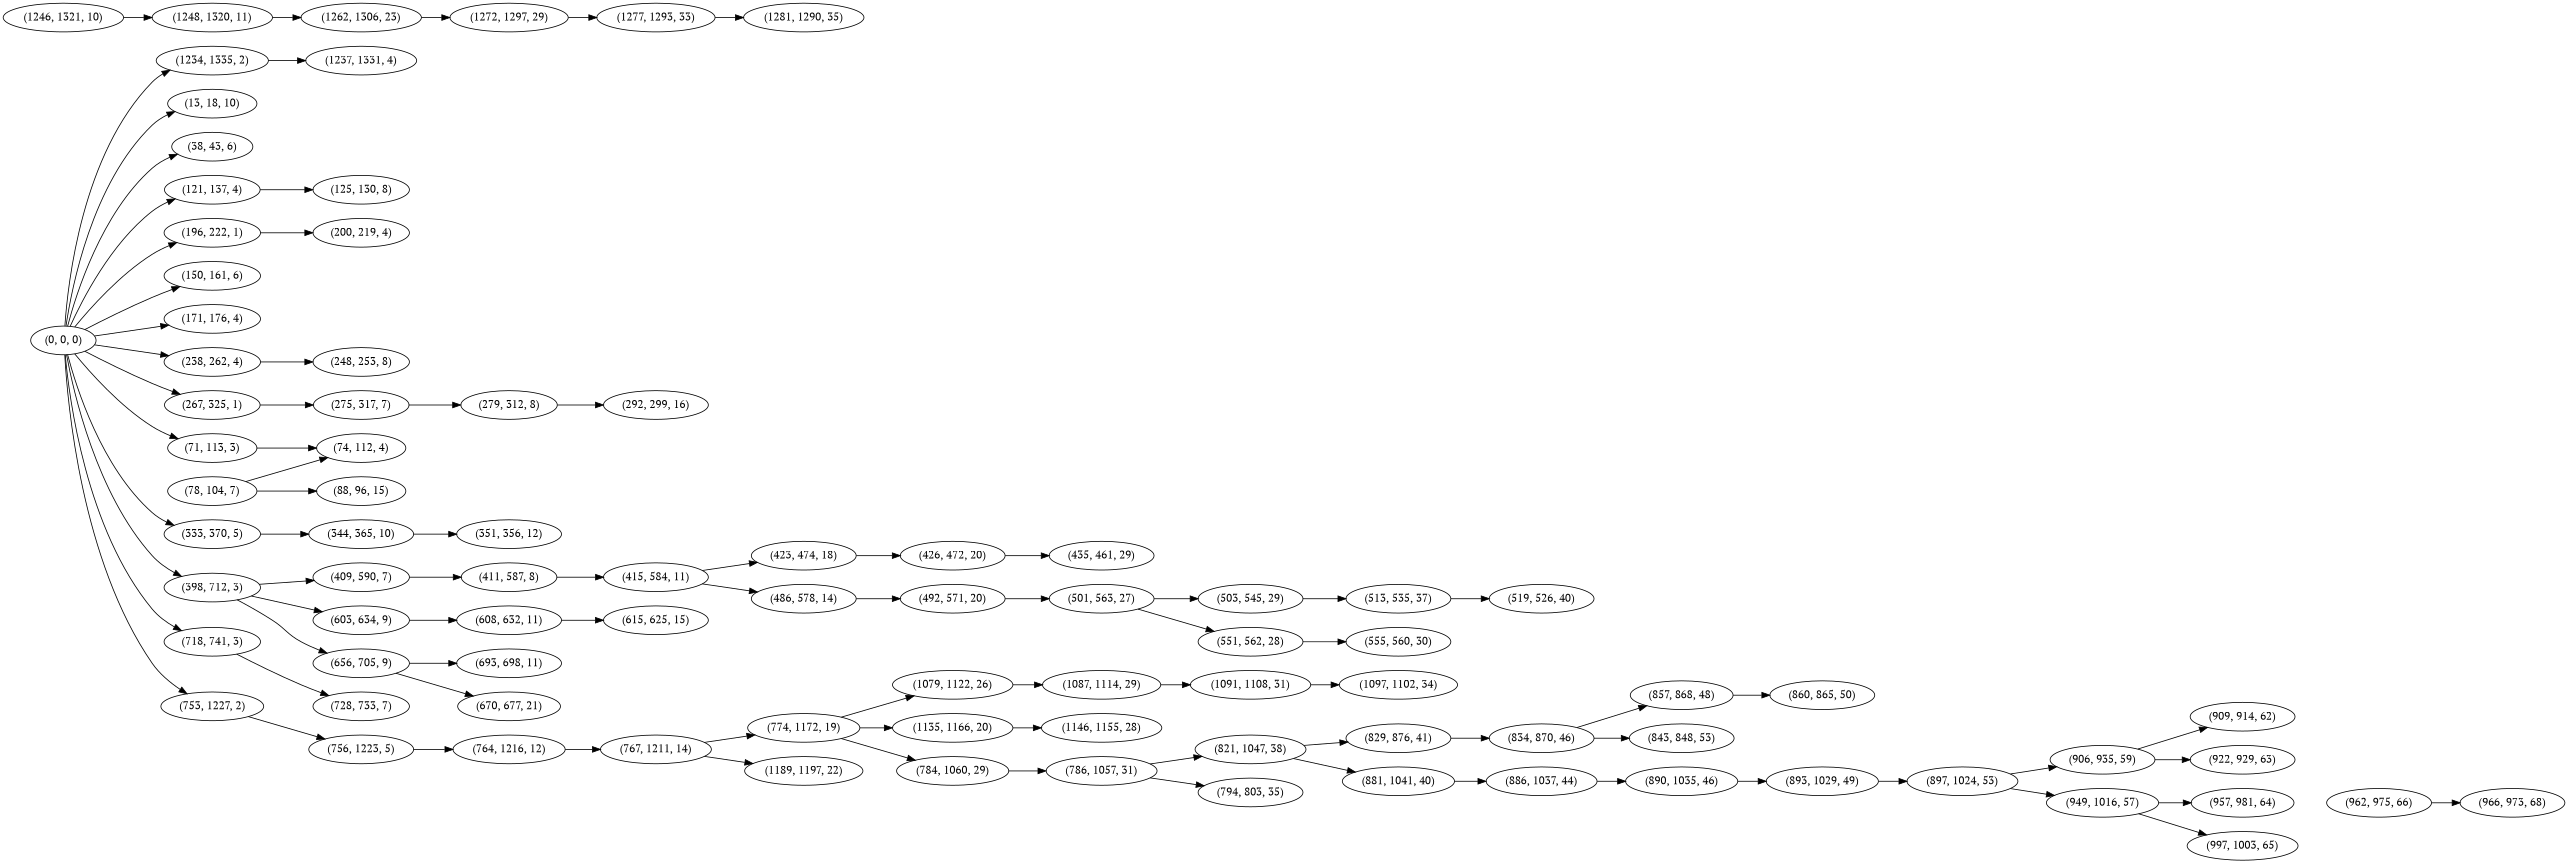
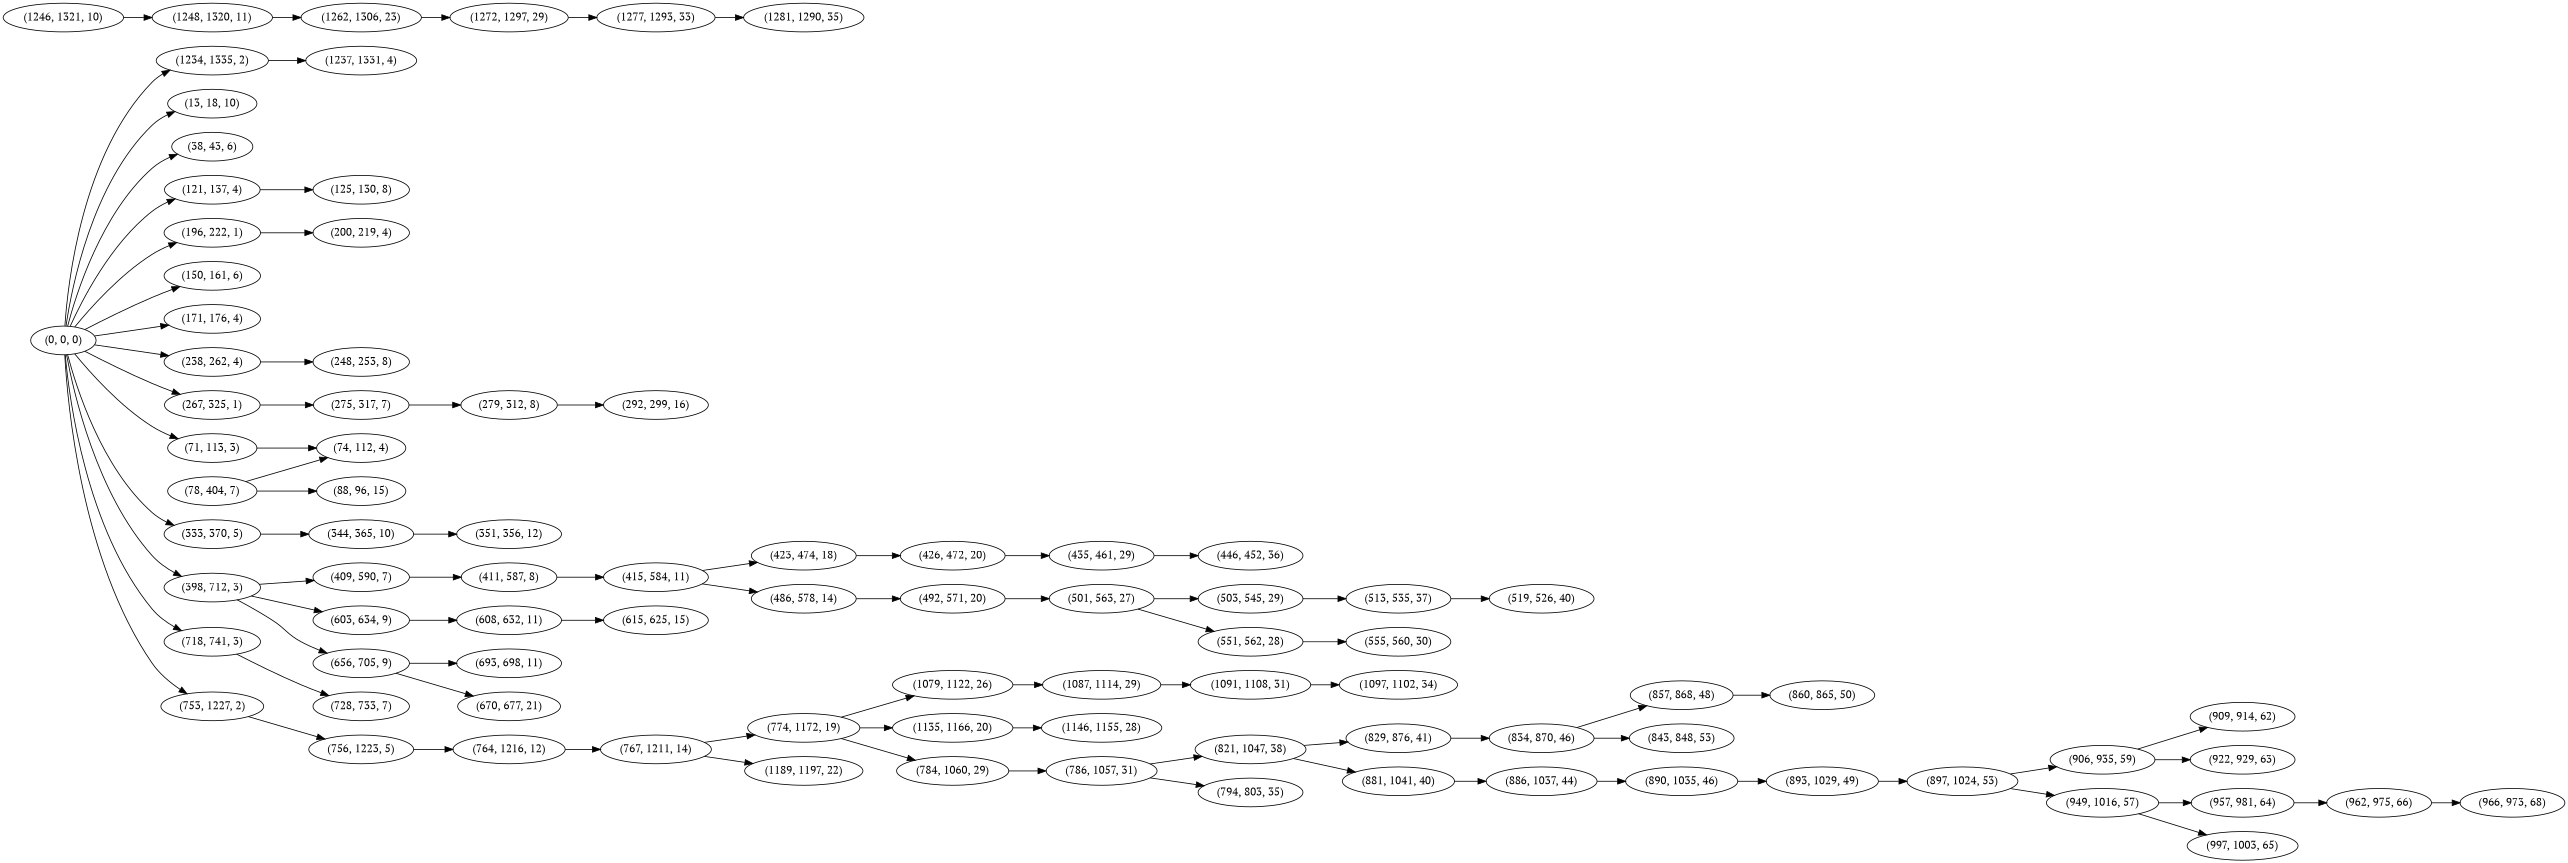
node "(78, 104, 7)": label "(78, 104, 7)" -> "(78, 404, 7)"
node "(446, 452, 36)": added
edge "(957, 981, 64)" -> "(962, 975, 66)": added
